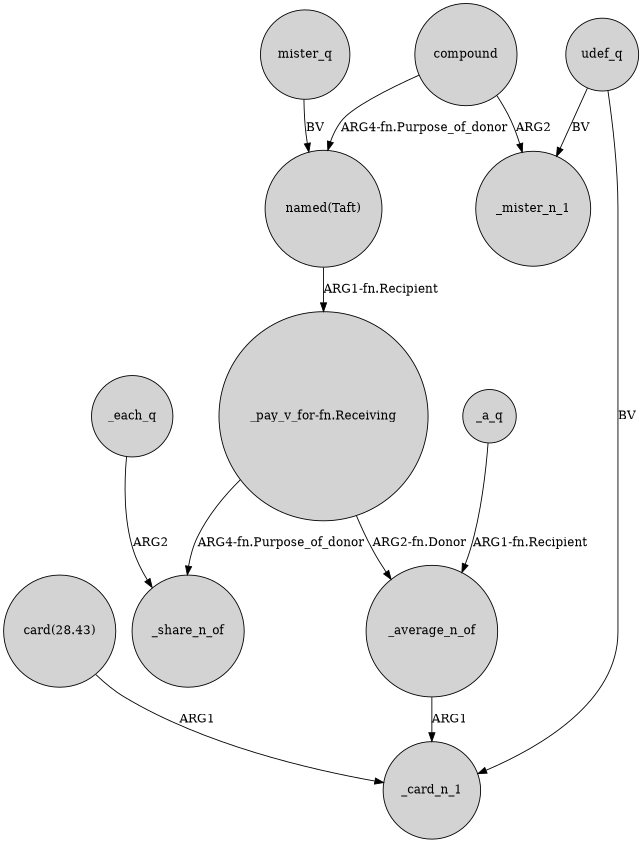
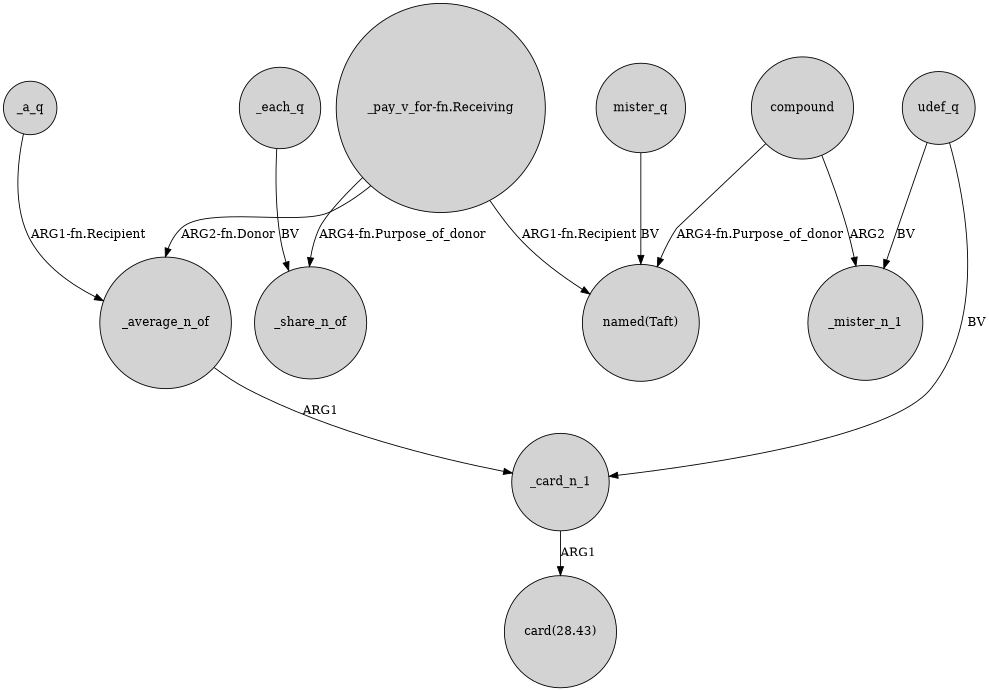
edge "named(Taft)" -> "_pay_v_for-fn.Receiving": reversed
edge "_each_q" -> "_share_n_of": label "ARG2" -> "BV"
edge "card(28.43)" -> "_card_n_1": reversed
